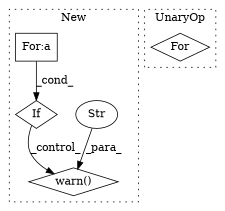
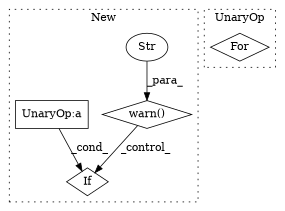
node "For:a": label "For:a" -> "UnaryOp:a"
edge "If" -> "warn()": reversed
